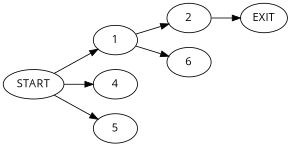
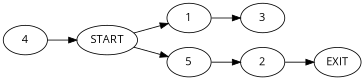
edge "1" -> "2": now "5" -> "2"
node "6": label "6" -> "3"
edge "START" -> "4": reversed
